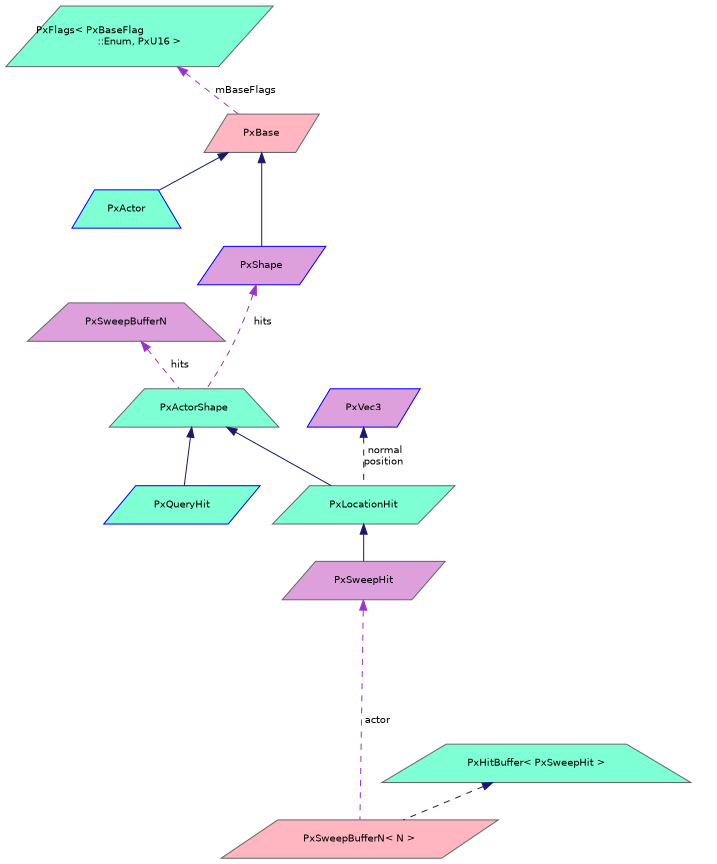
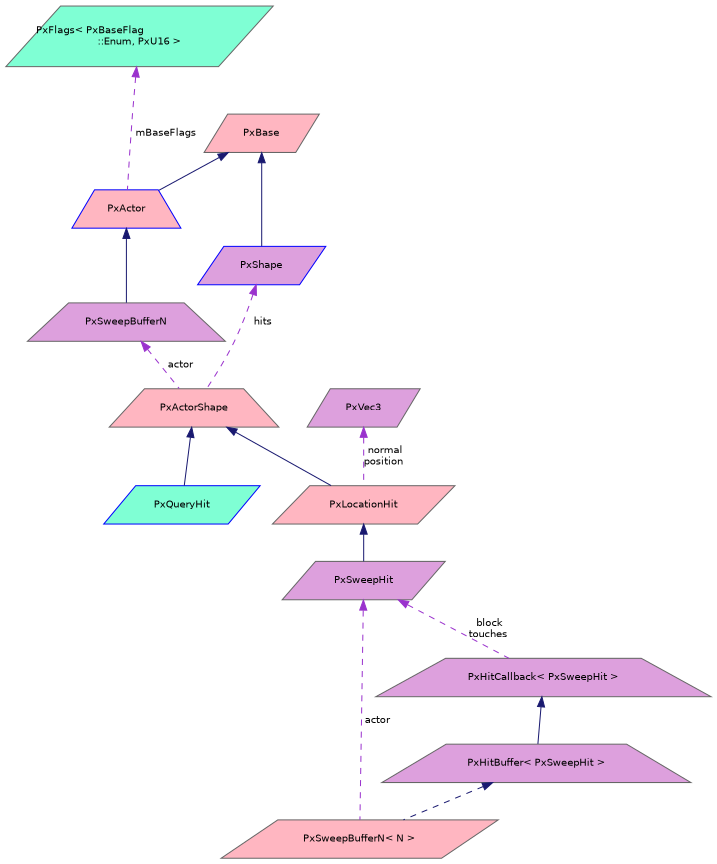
edge "PxBase" -> "PxFlags< PxBaseFlag ::Enum, PxU16 >": now "PxActor" -> "PxFlags< PxBaseFlag ::Enum, PxU16 >"
node "PxActor": fillcolor aquamarine -> lightpink
edge "PxSweepBufferN" -> "PxActor": added
edge "PxActorShape" -> "PxSweepBufferN": label " hits" -> " actor"
node "PxActorShape": fillcolor aquamarine -> lightpink
node "PxVec3": color blue -> gray40
edge "PxLocationHit" -> "PxVec3": color midnightblue -> darkorchid3
node "PxLocationHit": fillcolor aquamarine -> lightpink
node "PxHitCallback< PxSweepHit >": added
node "PxHitBuffer< PxSweepHit >": fillcolor aquamarine -> plum
